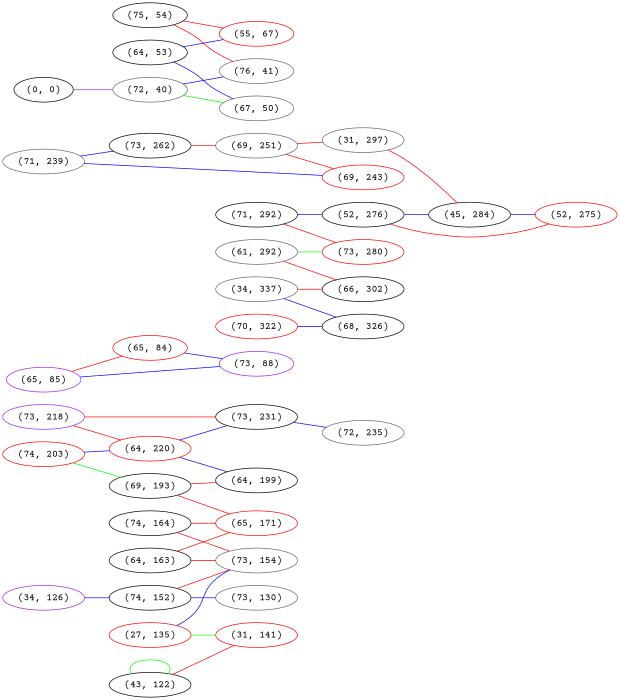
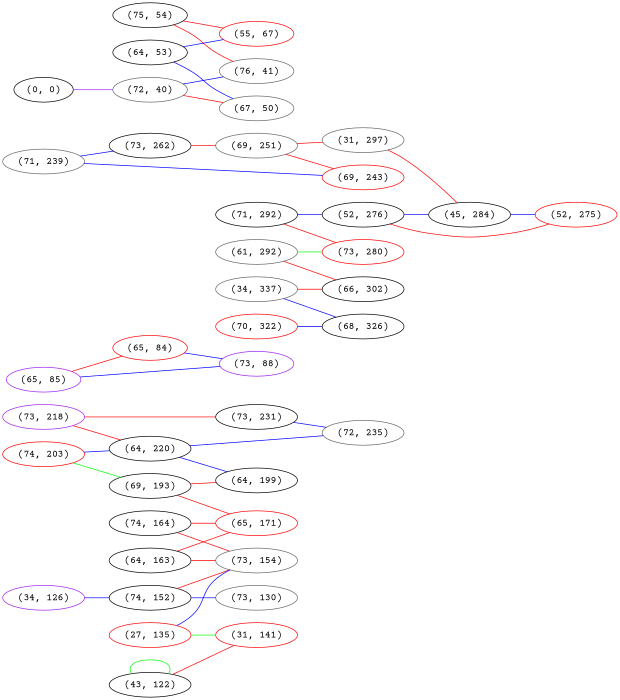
edge "(72, 40)" -- "(67, 50)": color green -> red
edge "(73, 231)" -- "(64, 220)": now "(72, 235)" -- "(64, 220)"
node "(64, 220)": color red -> black
